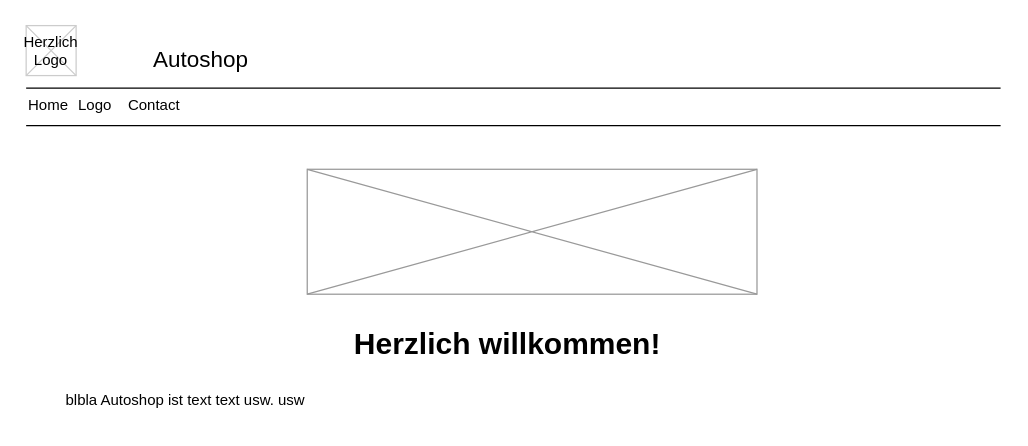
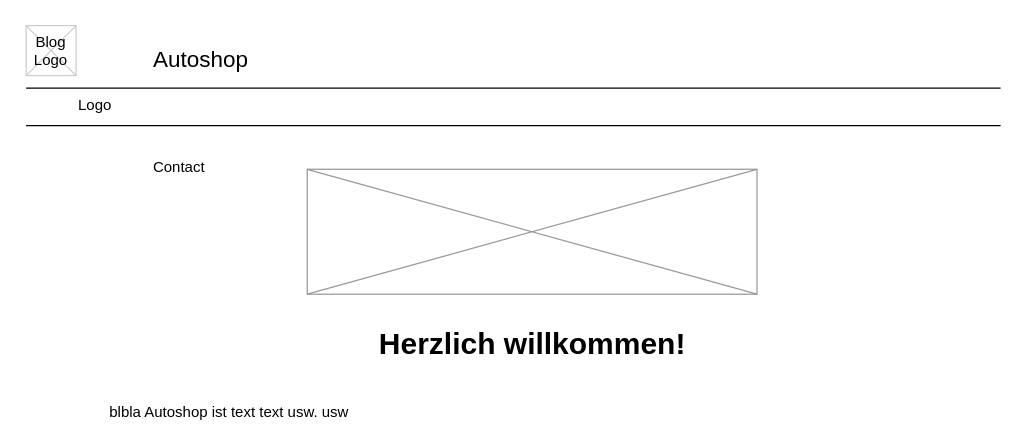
node "Herzlich Logo": label "Herzlich Logo" -> "Blog Logo"
node "Home": removed
node "Contact": moved (144, 107) -> (169, 169)
node "Herzlich willkommen!": moved (507, 344) -> (532, 344)
node "blbla Autoshop ist text text usw. usw": moved (201, 401) -> (244, 413)
